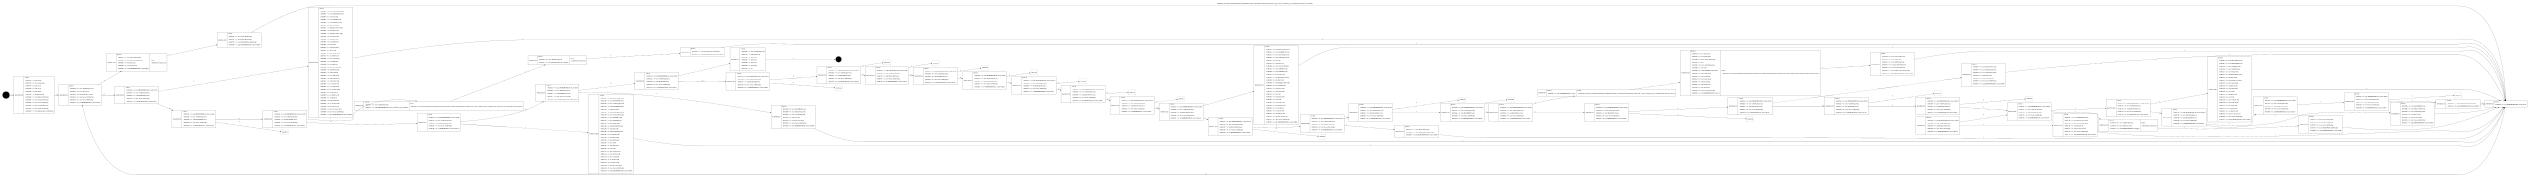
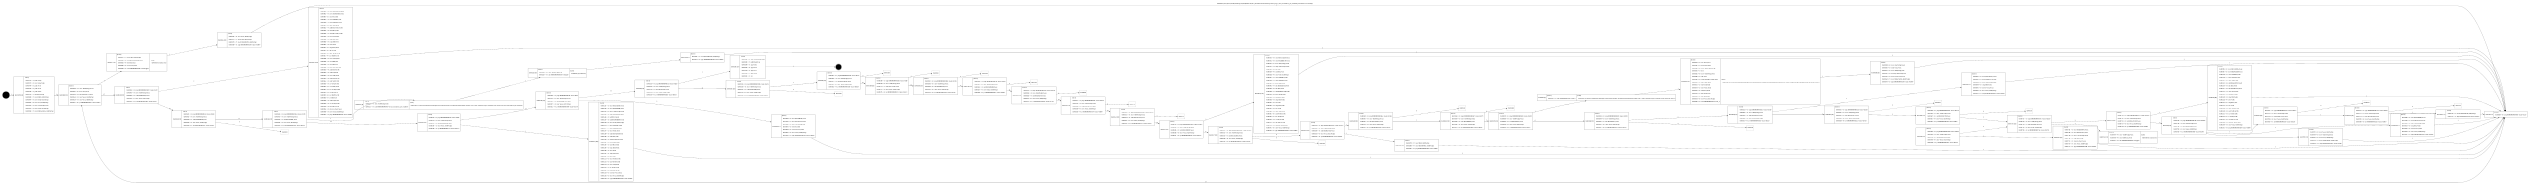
node "0x401b16": added
